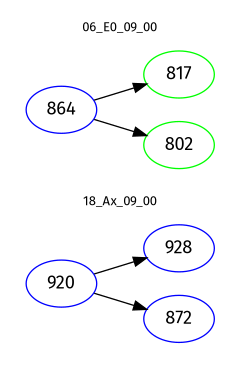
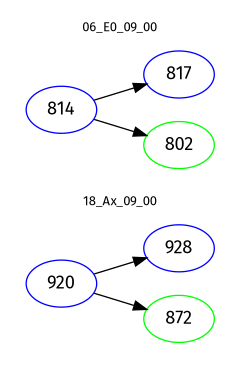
node "817": color green -> blue
node "864": label "864" -> "814"
node "872": color blue -> green
